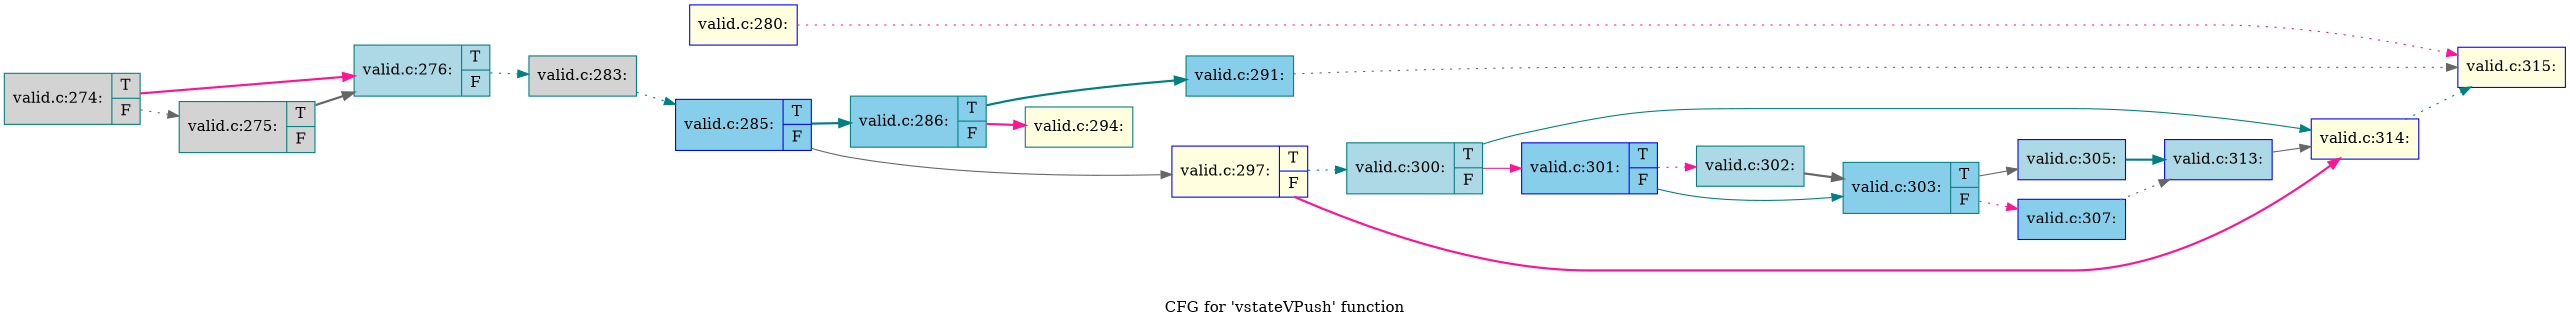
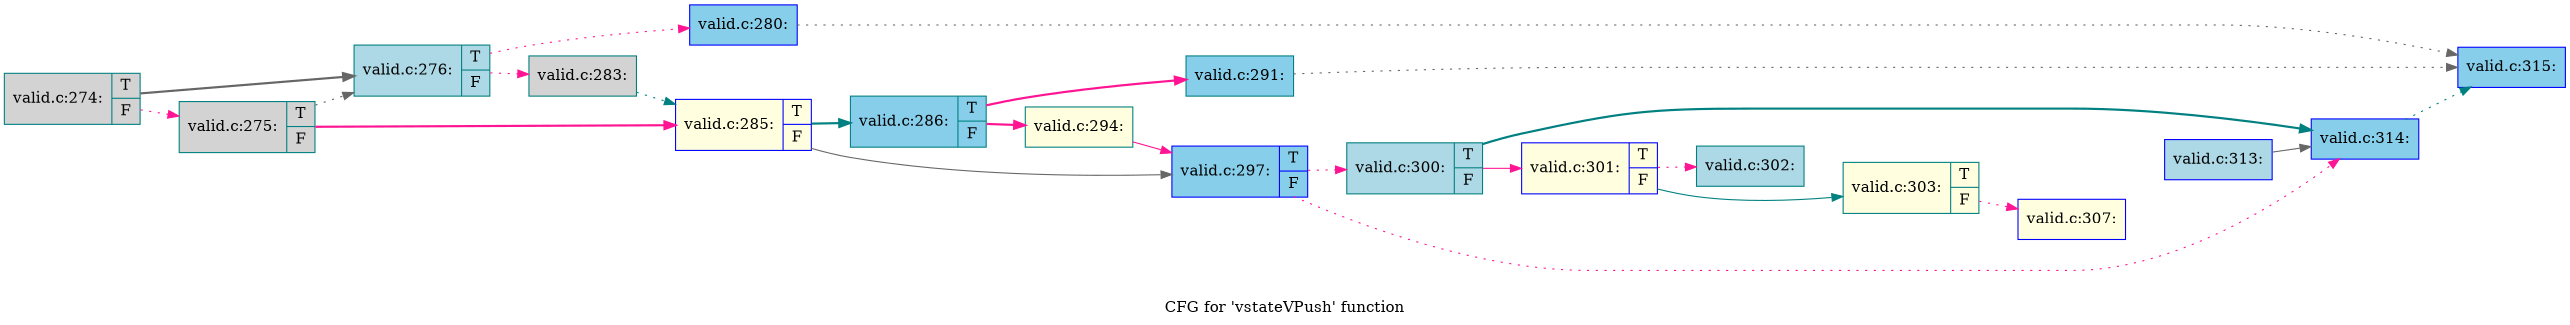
node "valid.c:280:": fillcolor lightyellow -> skyblue
edge "valid.c:280:" -> "valid.c:315:": color deeppink -> gray40
edge "valid.c:276:" -> "valid.c:280:": added
node "valid.c:315:": fillcolor lightyellow -> skyblue
edge "valid.c:276:" -> "valid.c:283:": color teal -> deeppink
edge "valid.c:274:" -> "valid.c:276:": color deeppink -> gray40
edge "valid.c:286:" -> "valid.c:291:": color teal -> deeppink
edge "valid.c:275:" -> "valid.c:276:": style bold -> dotted
edge "valid.c:300:" -> "valid.c:314:": style solid -> bold
edge "valid.c:274:" -> "valid.c:275:": color gray40 -> deeppink
node "valid.c:285:": fillcolor skyblue -> lightyellow
edge "valid.c:275:" -> "valid.c:285:": added
node "valid.c:314:": fillcolor lightyellow -> skyblue
edge "valid.c:294:" -> "valid.c:297:": added
node "valid.c:305:": removed
node "valid.c:301:": fillcolor skyblue -> lightyellow
edge "valid.c:297:" -> "valid.c:300:": color teal -> deeppink
node "valid.c:297:": fillcolor lightyellow -> skyblue
edge "valid.c:302:" -> "valid.c:303:": removed
node "valid.c:303:": fillcolor skyblue -> lightyellow
edge "valid.c:307:" -> "valid.c:313:": removed
node "valid.c:307:": fillcolor skyblue -> lightyellow
edge "valid.c:297:" -> "valid.c:314:": style bold -> dotted
